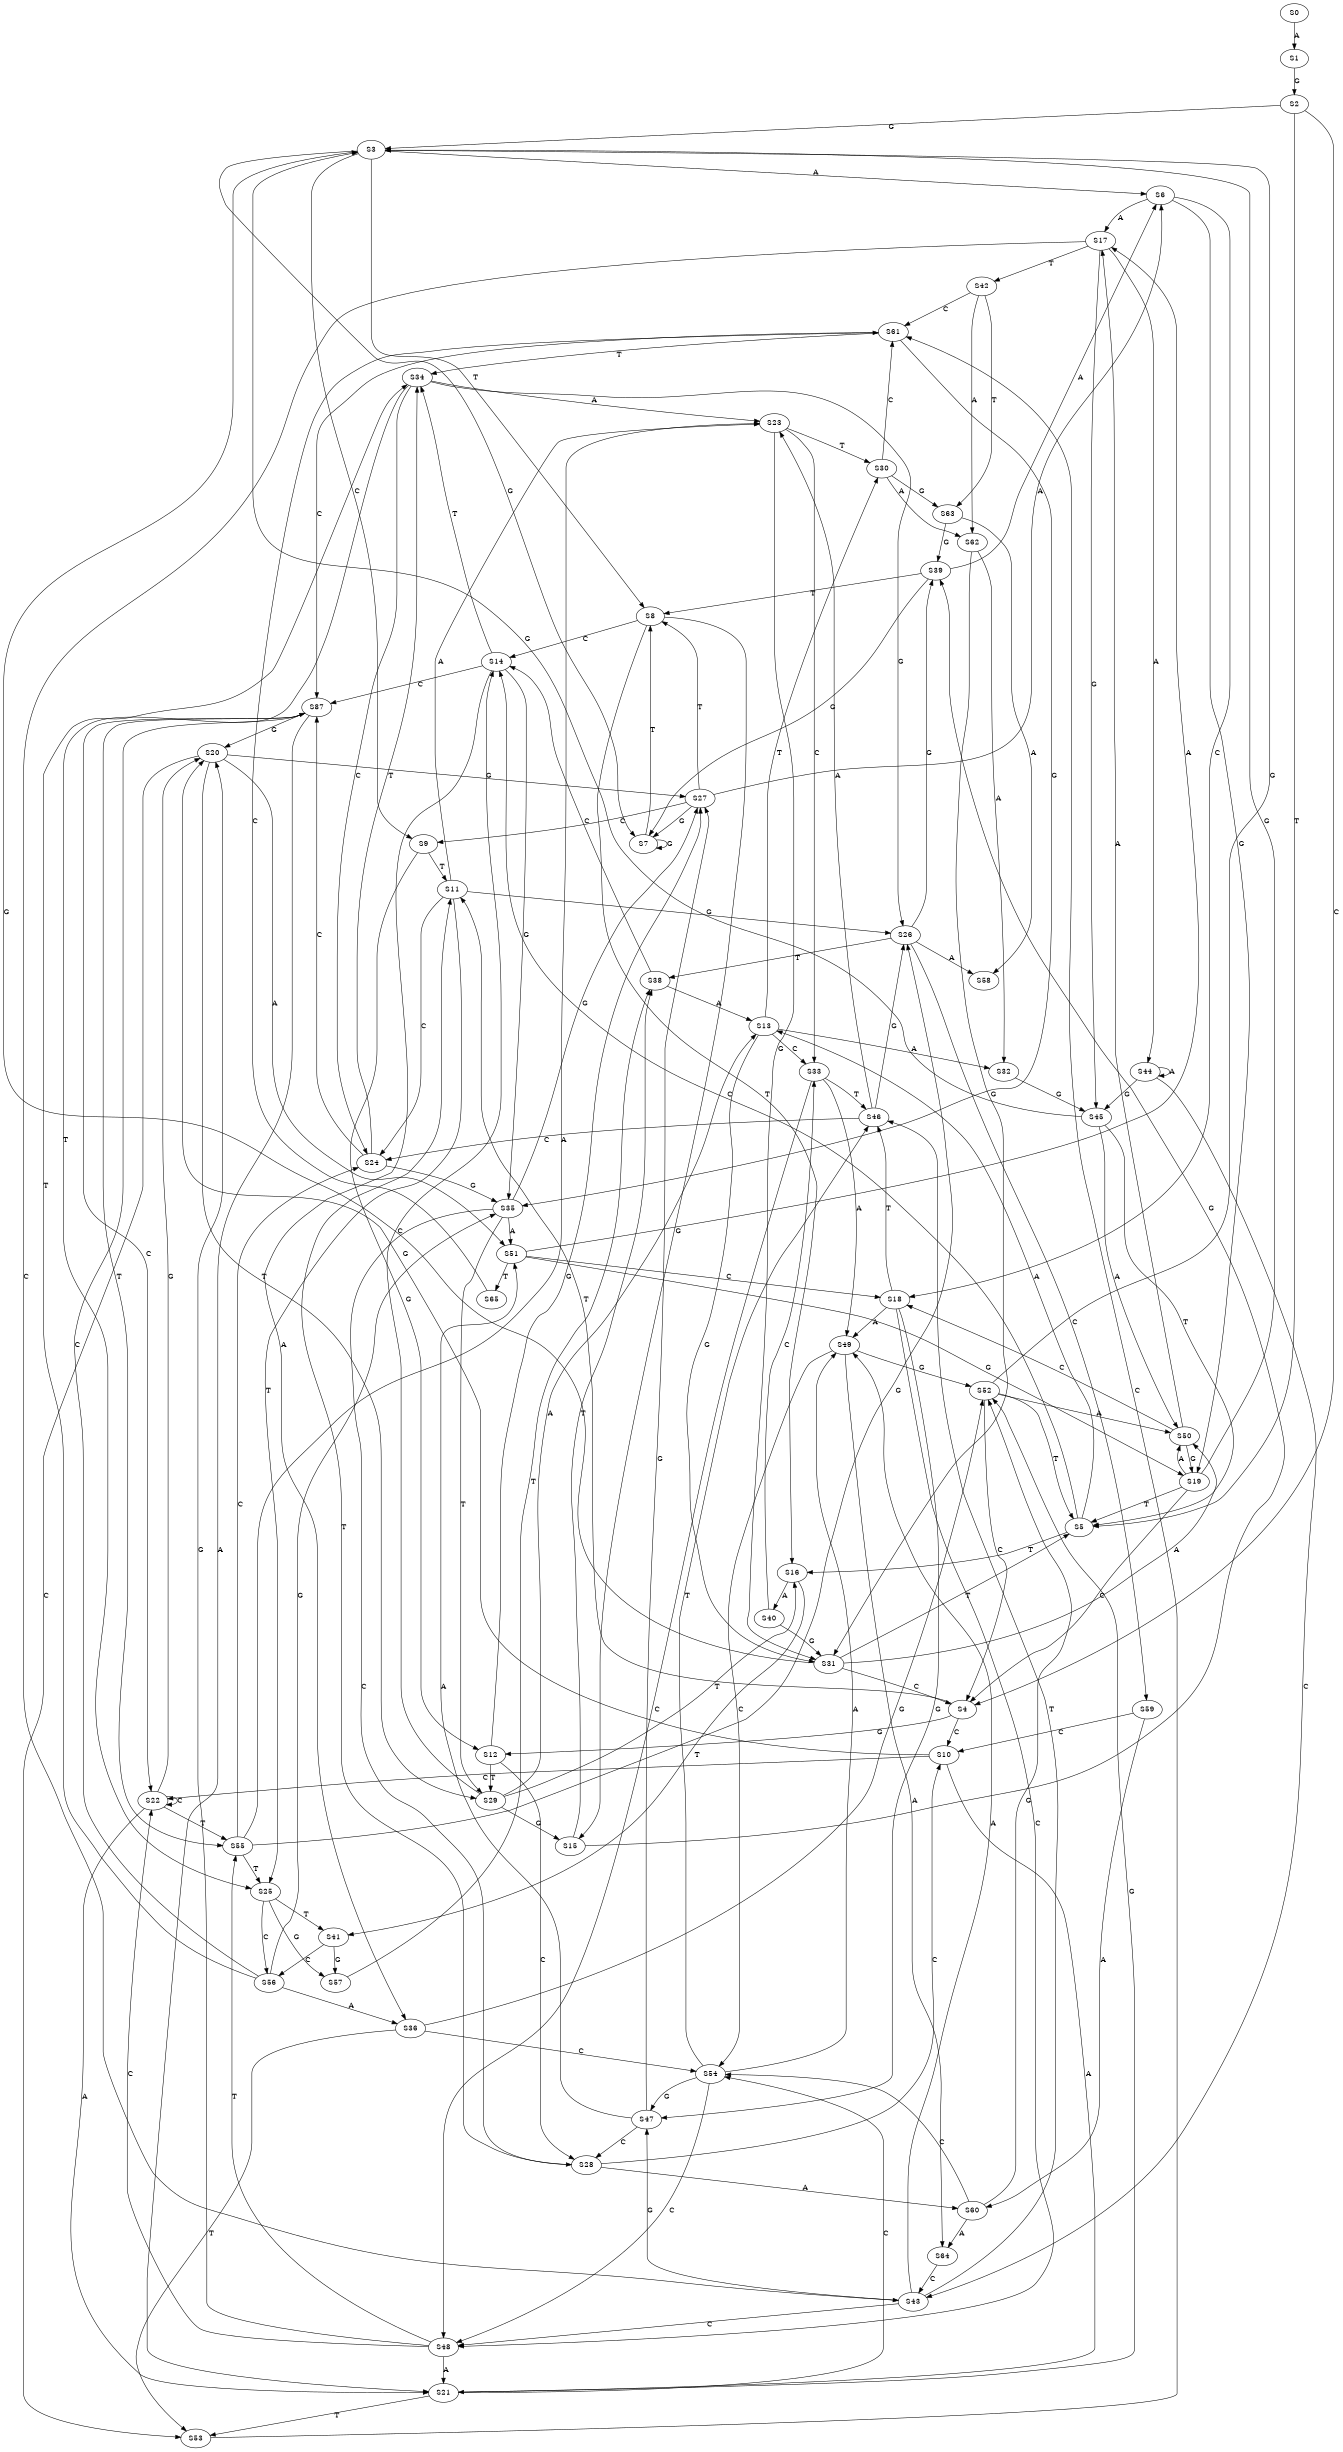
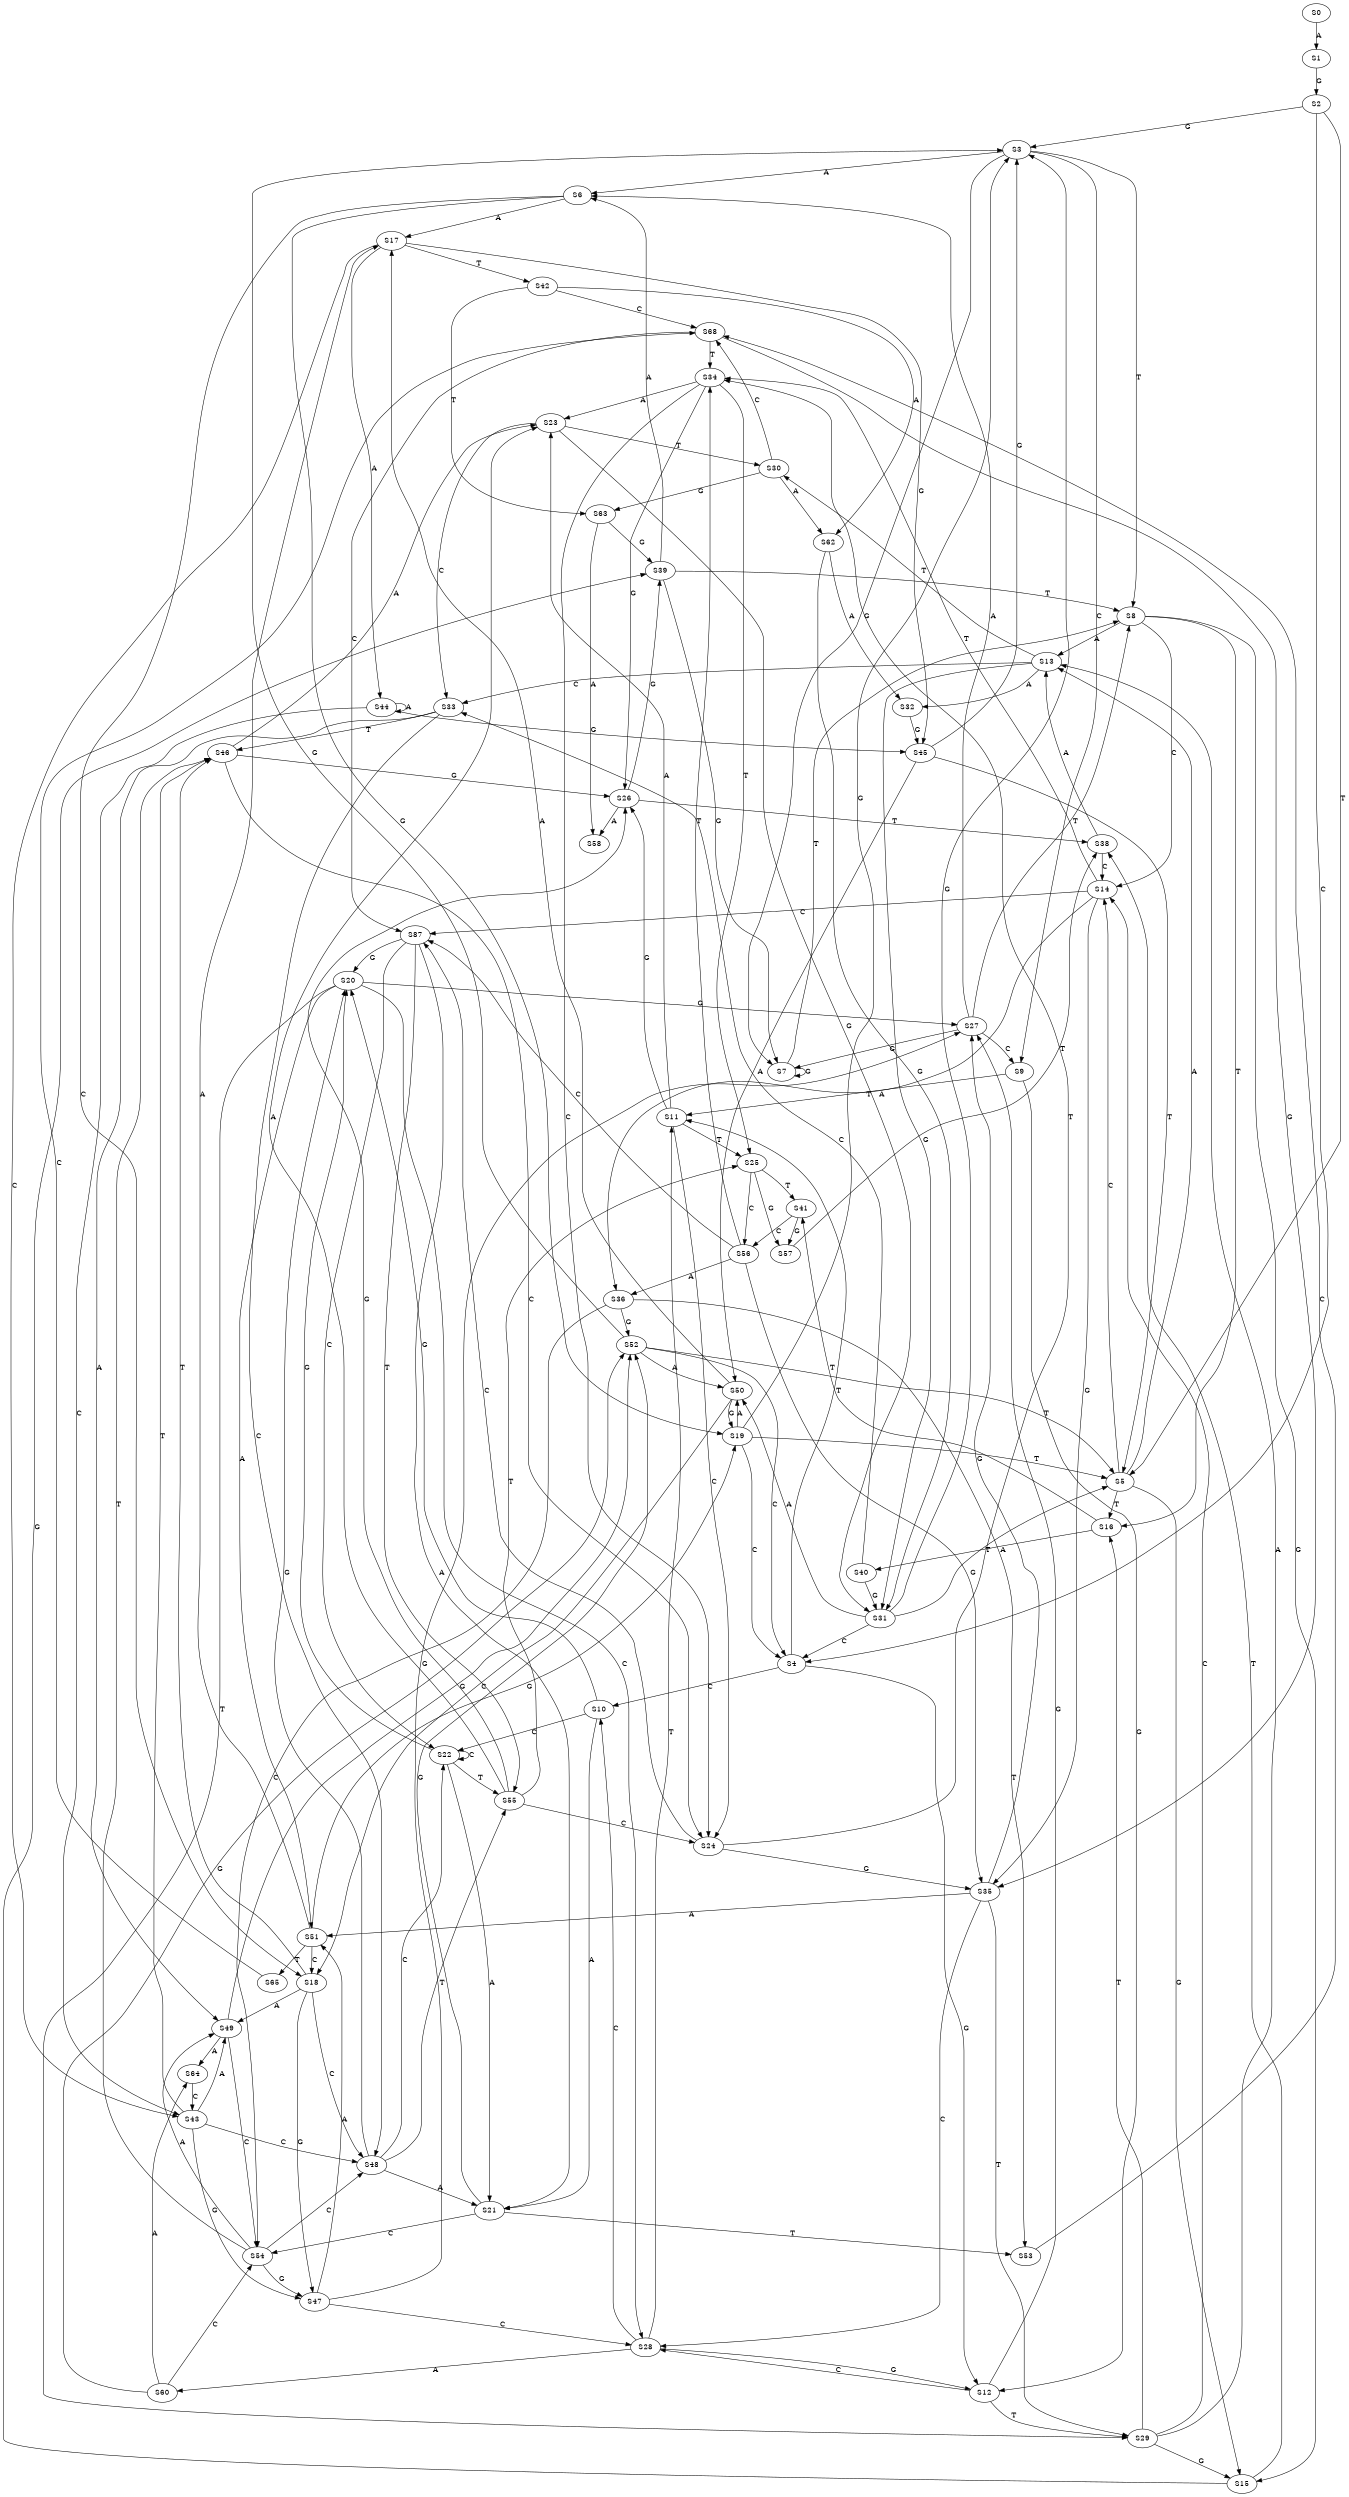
node "S61": label "S61" -> "S68"
edge "S8" -> "S13": added, label "A"
edge "S20" -> "S53": now "S20" -> "S28"
node "S59": removed
edge "S5" -> "S15": added, label "G"
edge "S28" -> "S12": added, label "G"
